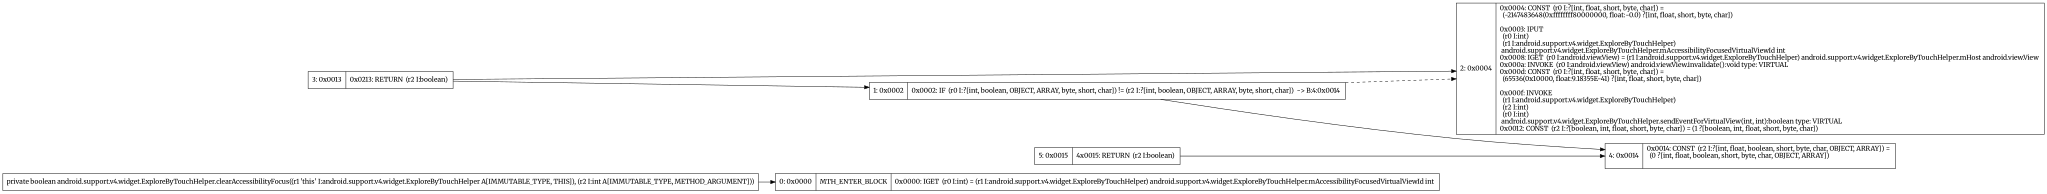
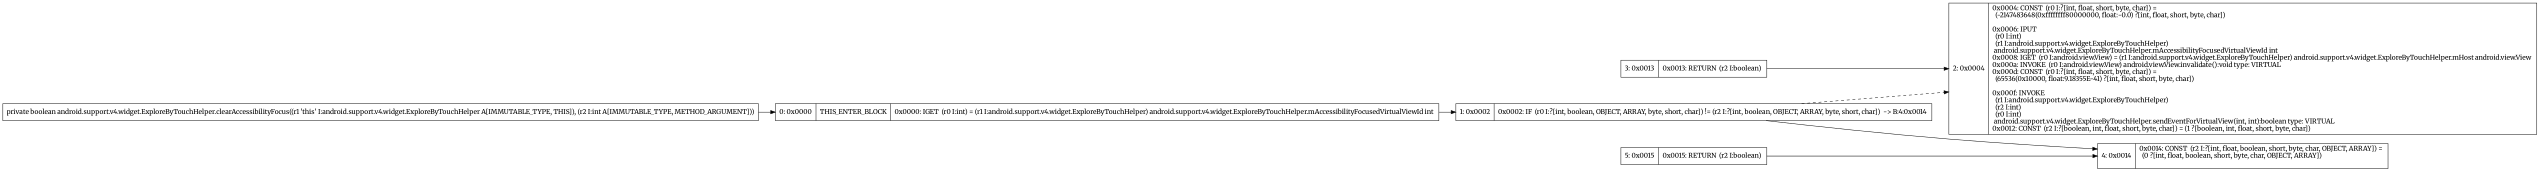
node "2: 0x0004": text "0x0003: IPUT" -> "0x0006: IPUT"
node "3: 0x0013": text "0x0213: RETURN  (r2 I:boolean)" -> "0x0013: RETURN  (r2 I:boolean)"
edge "3: 0x0013" -> "1: 0x0002": now "0: 0x0000" -> "1: 0x0002"
node "5: 0x0015": text "4x0015: RETURN  (r2 I:boolean)" -> "0x0015: RETURN  (r2 I:boolean)"
node "0: 0x0000": text "MTH_ENTER_BLOCK" -> "THIS_ENTER_BLOCK"
